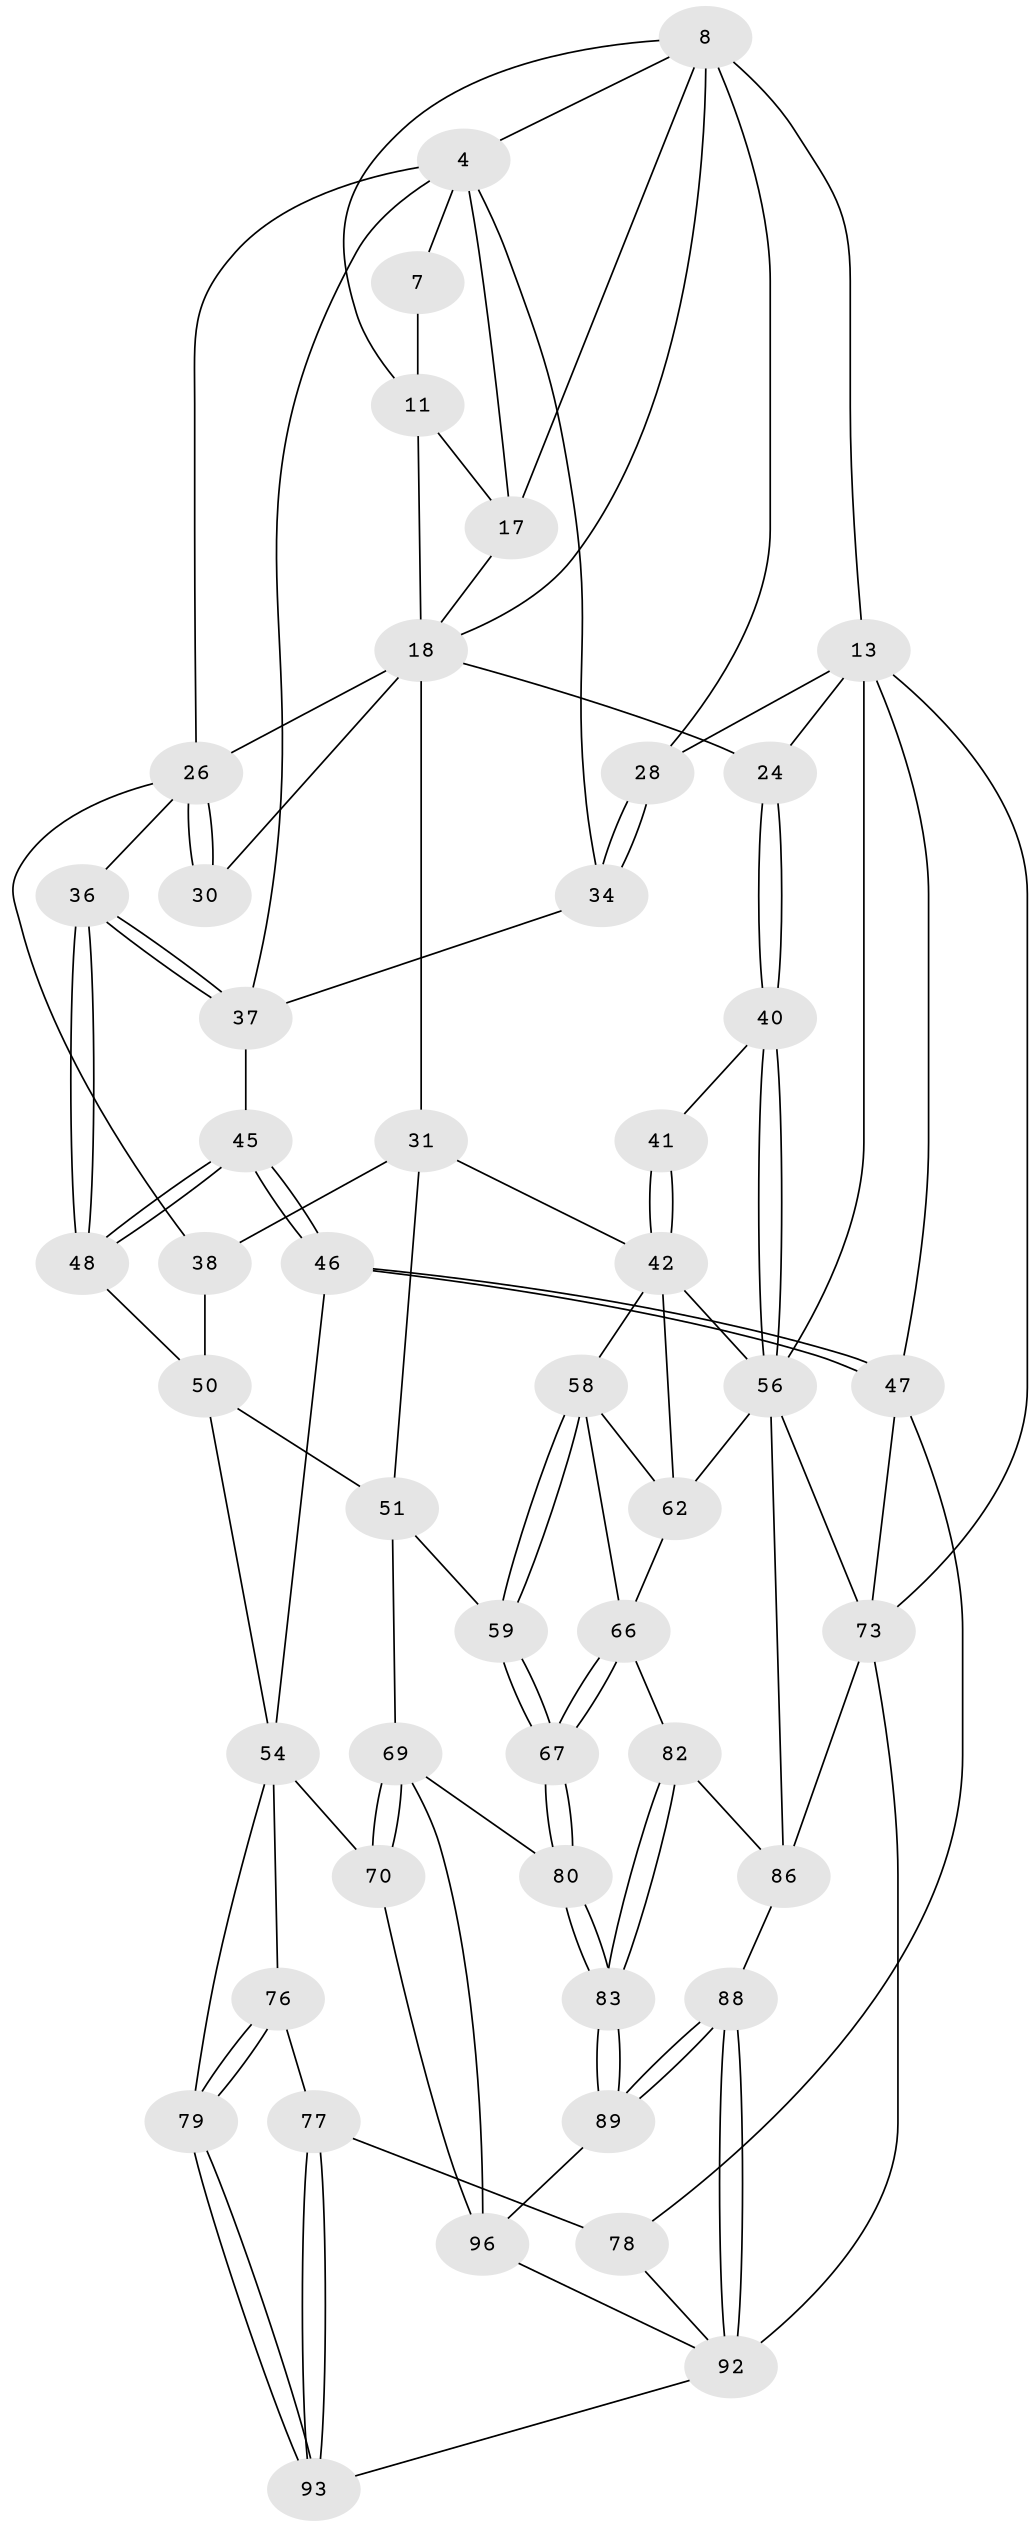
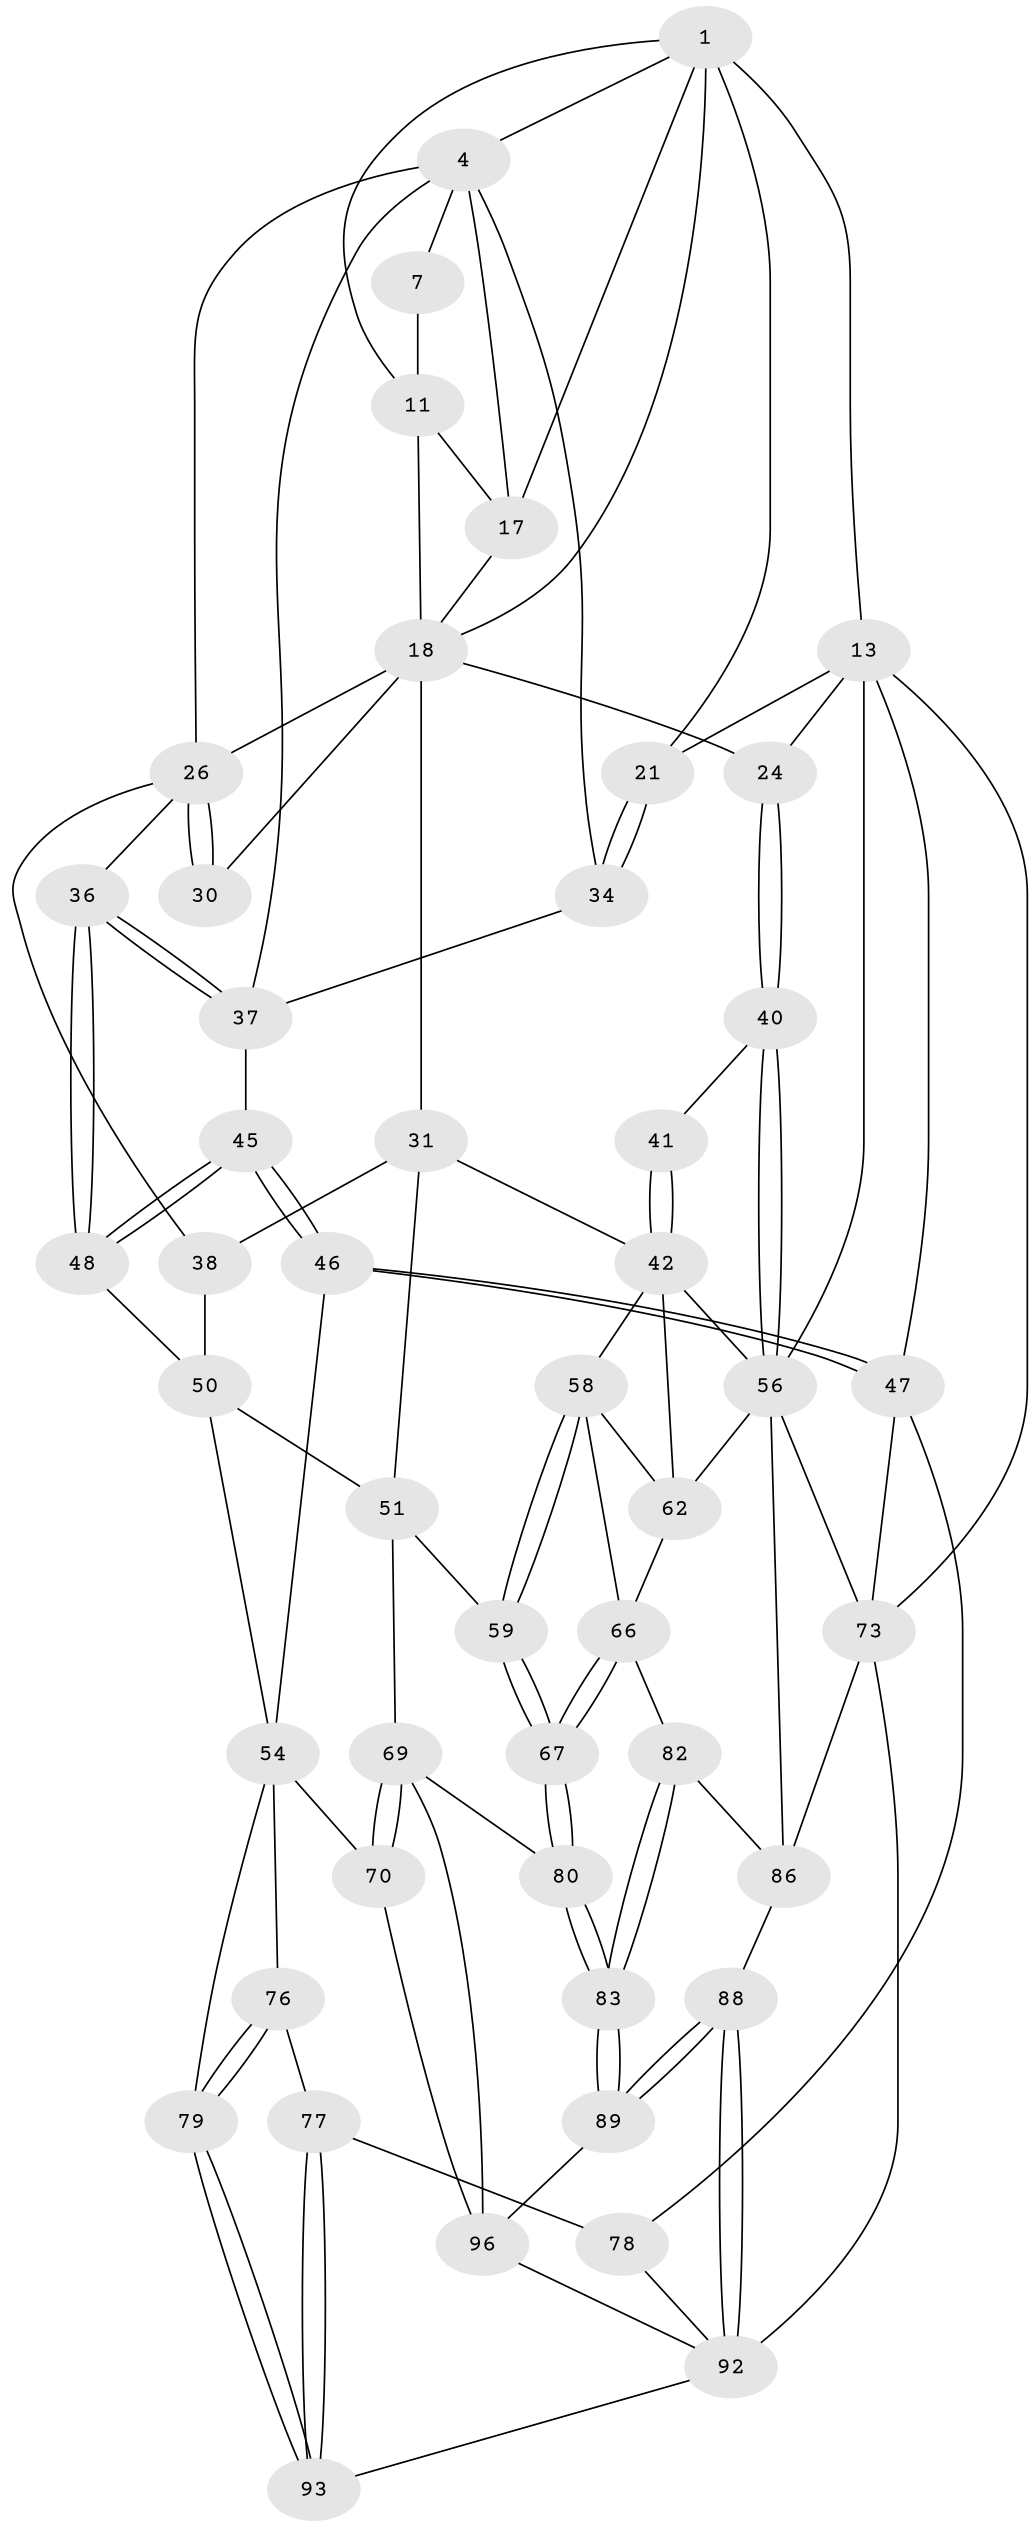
node "8": label "8" -> "1"
node "28": label "28" -> "21"
